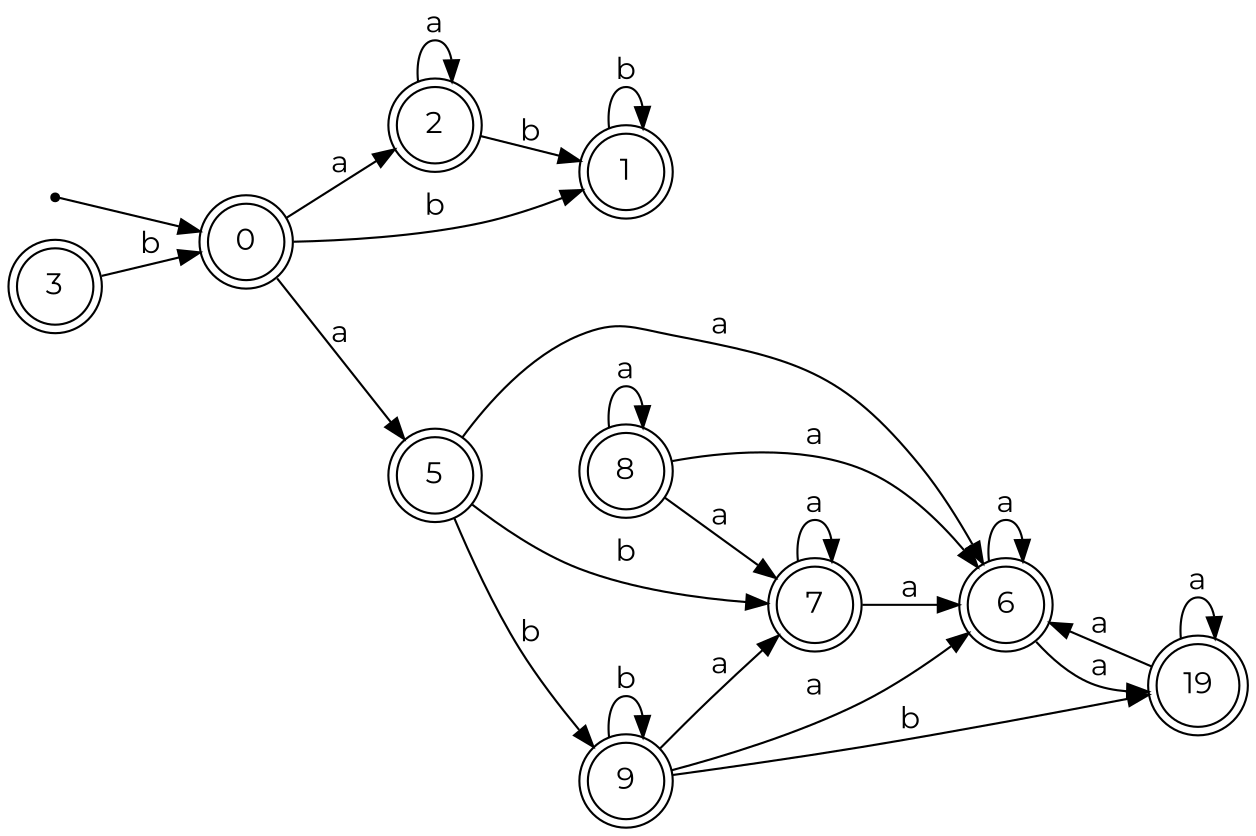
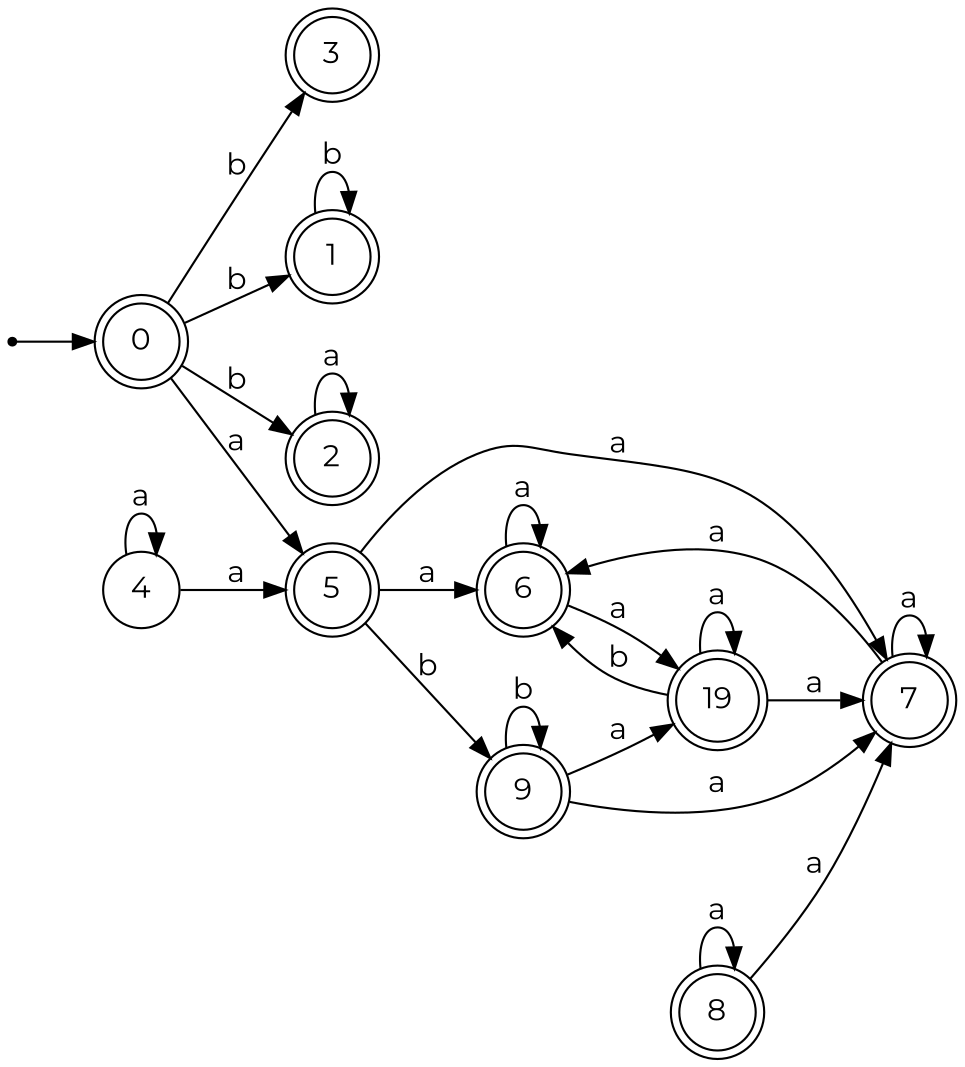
edge "2" -> "1": removed, label "b"
edge "0" -> "2": label "a" -> "b"
edge "3" -> "0": reversed
edge "8" -> "6": removed, label "a"
edge "5" -> "7": label "b" -> "a"
node "4": added
edge "19" -> "6": label "a" -> "b"
edge "19" -> "7": added, label "a"
edge "9" -> "19": label "b" -> "a"
edge "9" -> "6": removed, label "a"
